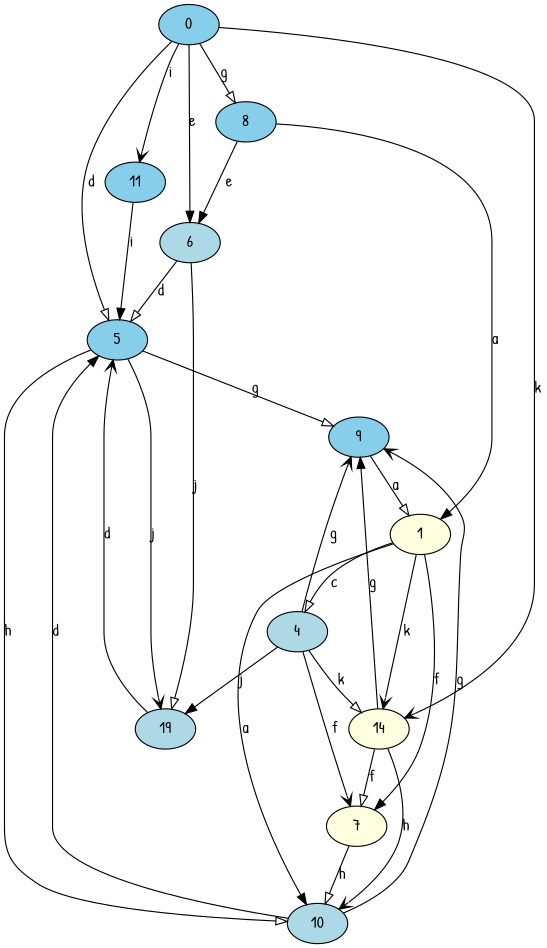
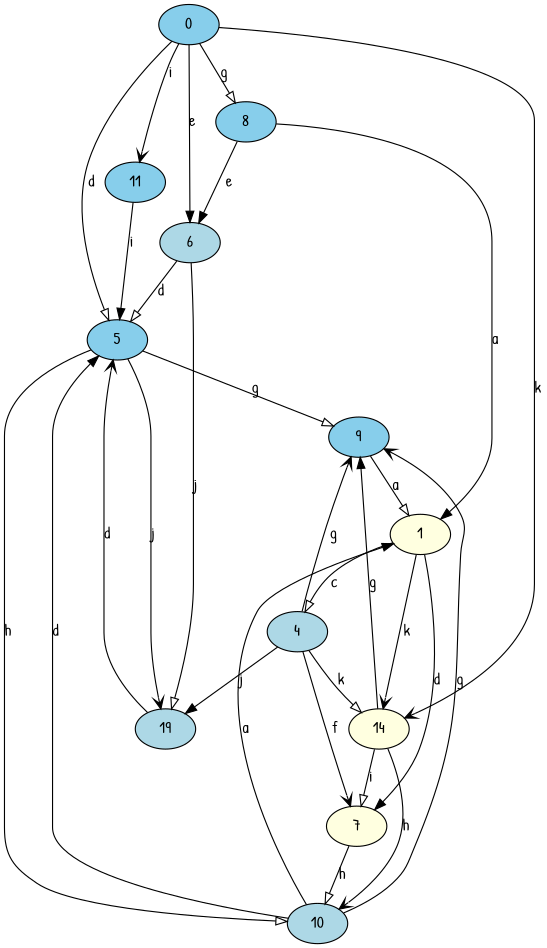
edge "1" -> "7": label "f" -> "d"
edge "1" -> "10": reversed
edge "14" -> "7": label "f" -> "i"
